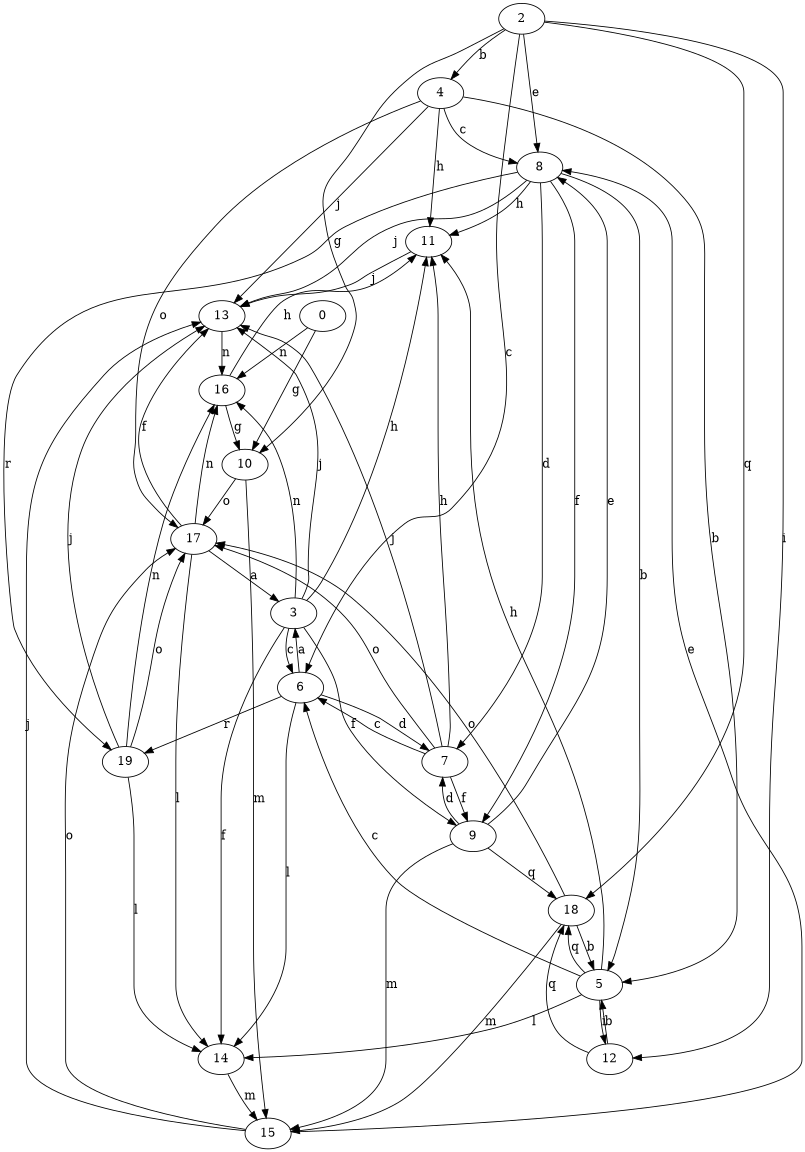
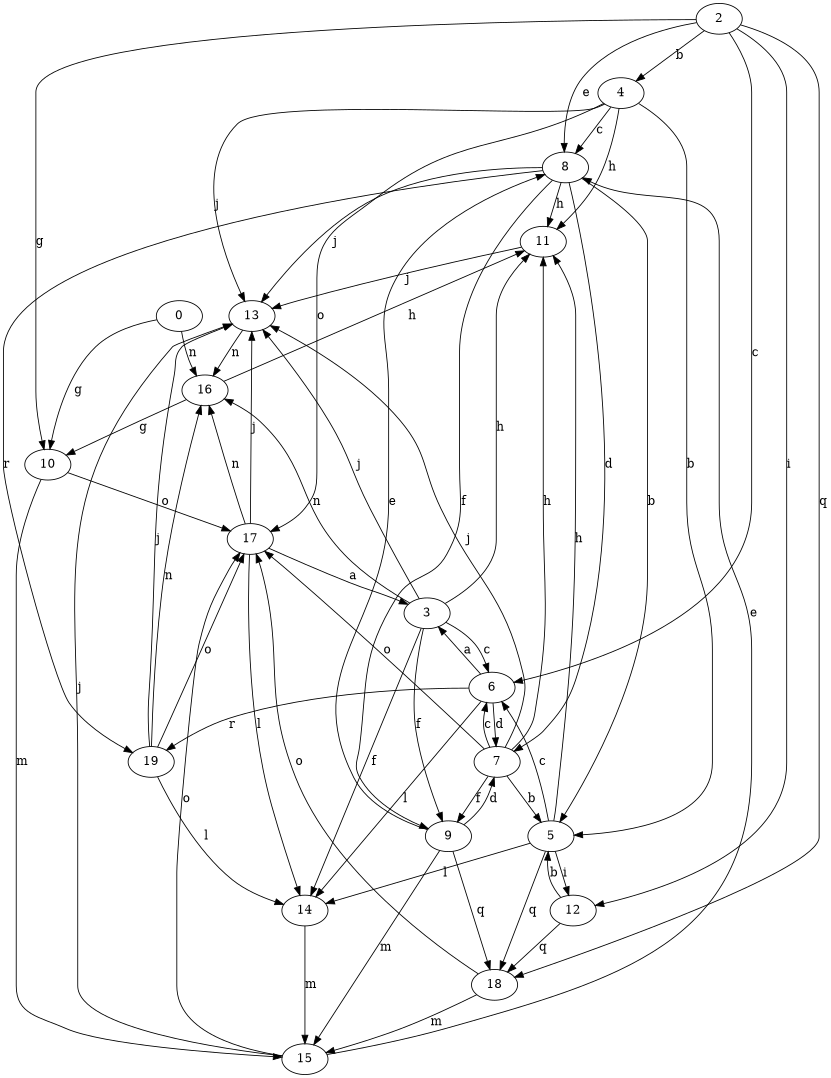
edge "17" -> "13": label "f" -> "j"
edge "18" -> "5": now "7" -> "5"
